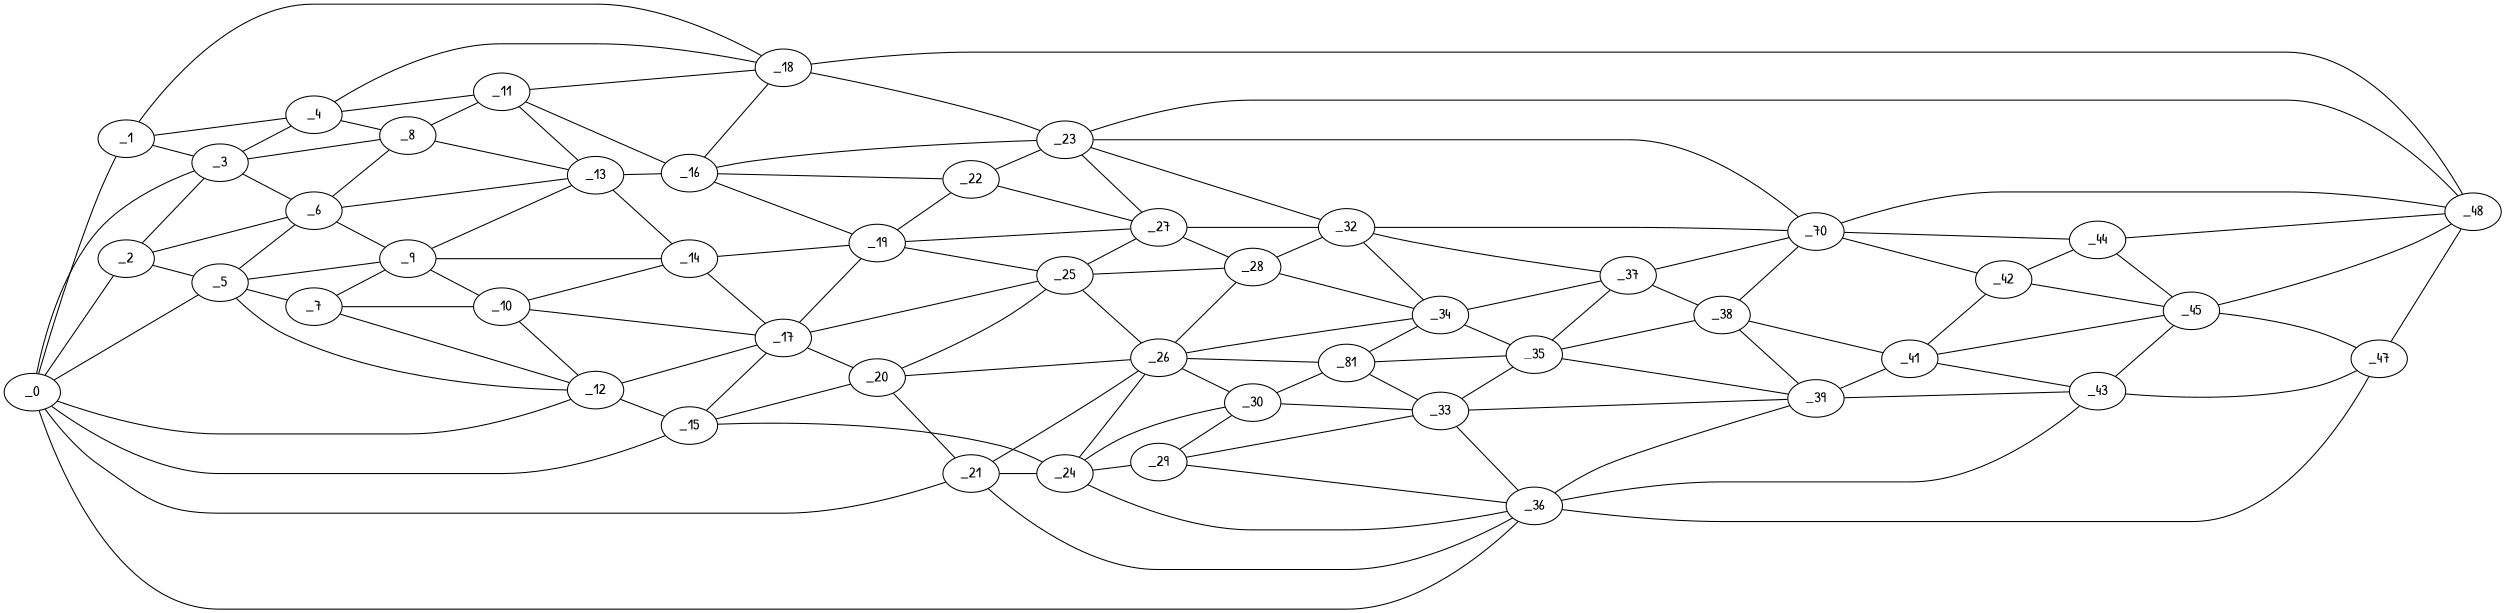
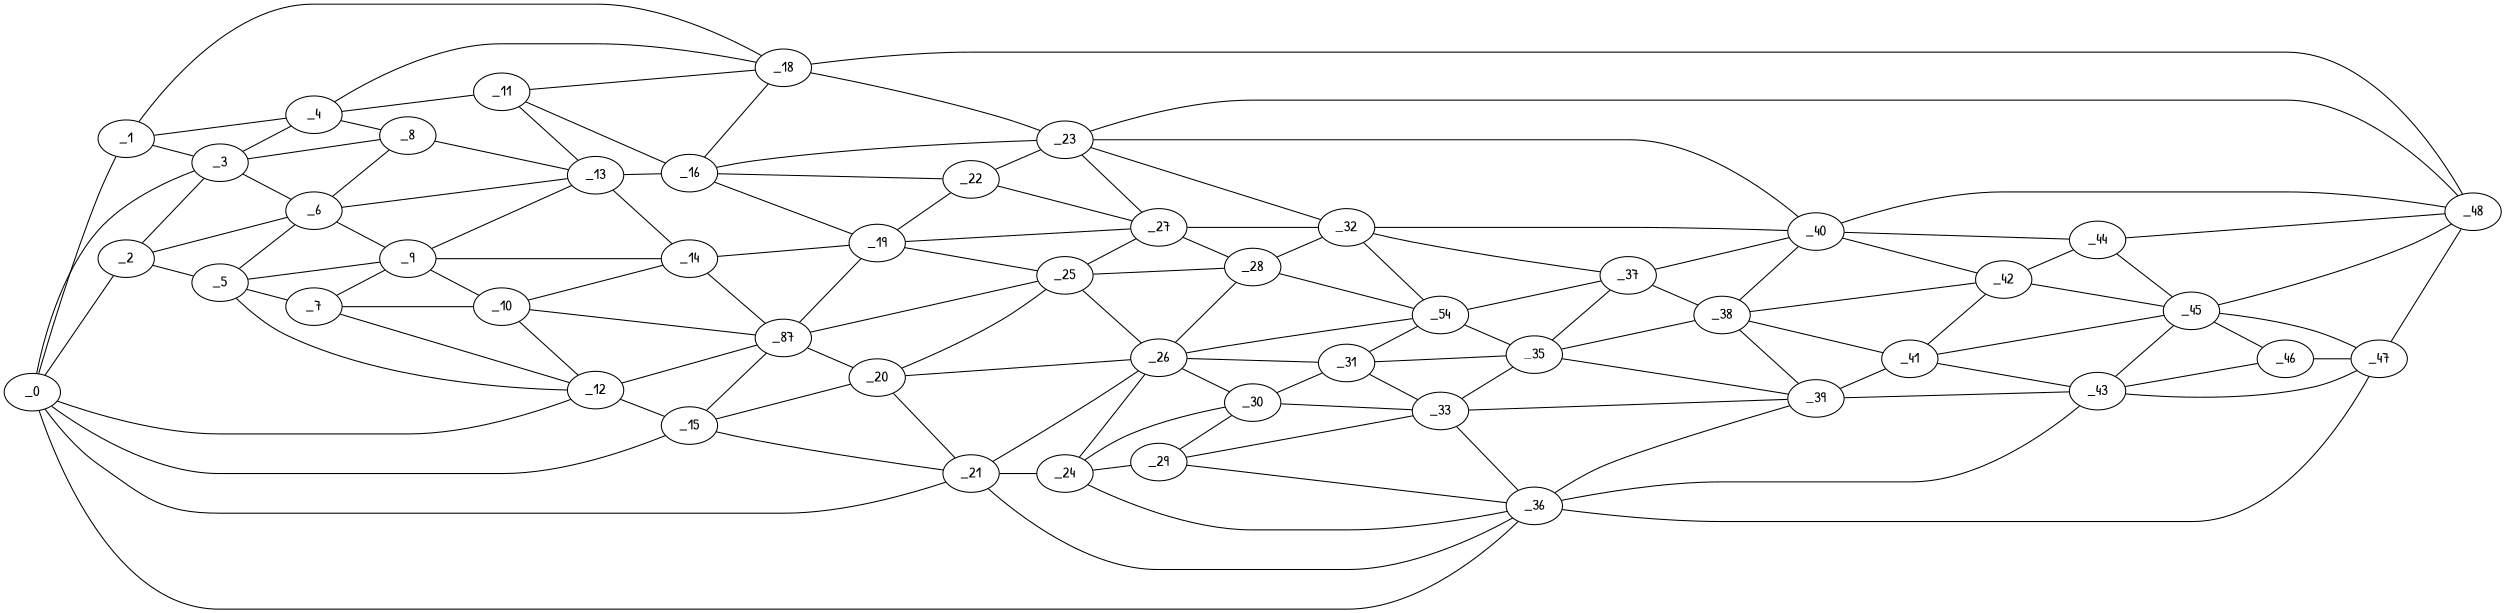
edge "_11" -- "_8": removed
node "_70": label "_70" -> "_40"
edge "_42" -- "_38": added
node "_34": label "_34" -> "_54"
edge "_5" -- "_0": removed
node "_17": label "_17" -> "_87"
node "_46": added
node "_81": label "_81" -> "_31"
edge "_15" -- "_24": now "_15" -- "_21"
